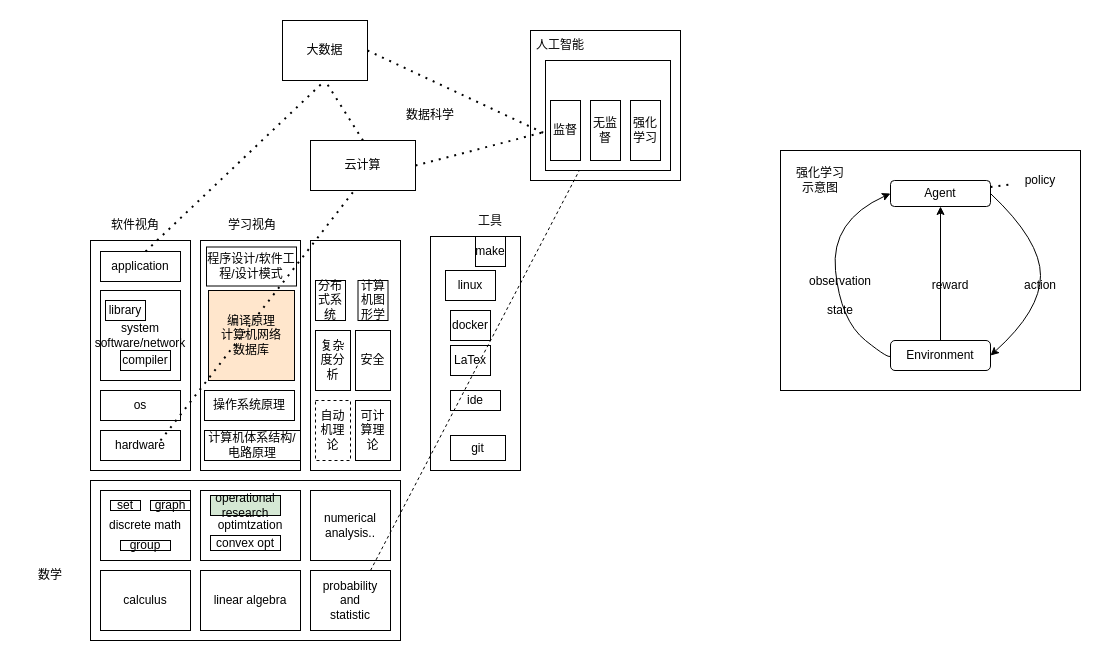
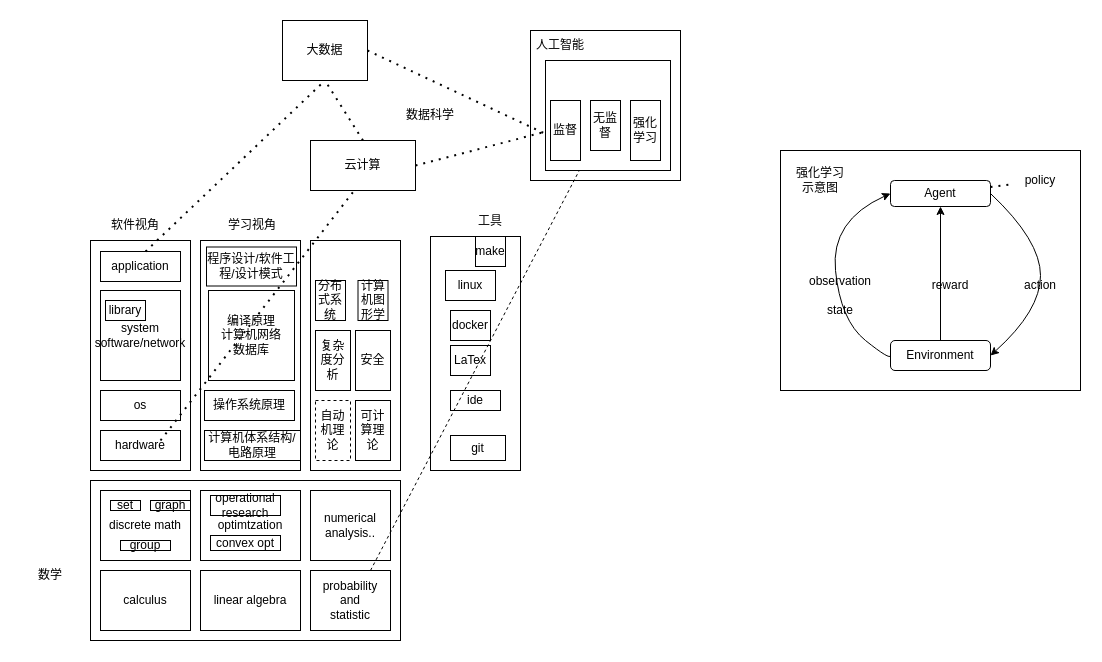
node "无监督": size 30x60 -> 30x50
node "编译原理 计算机网络 数据库": fillcolor #ffe6cc -> #ffffff
node "compiler": removed
node "operational research": fillcolor #d5e8d4 -> #ffffff
